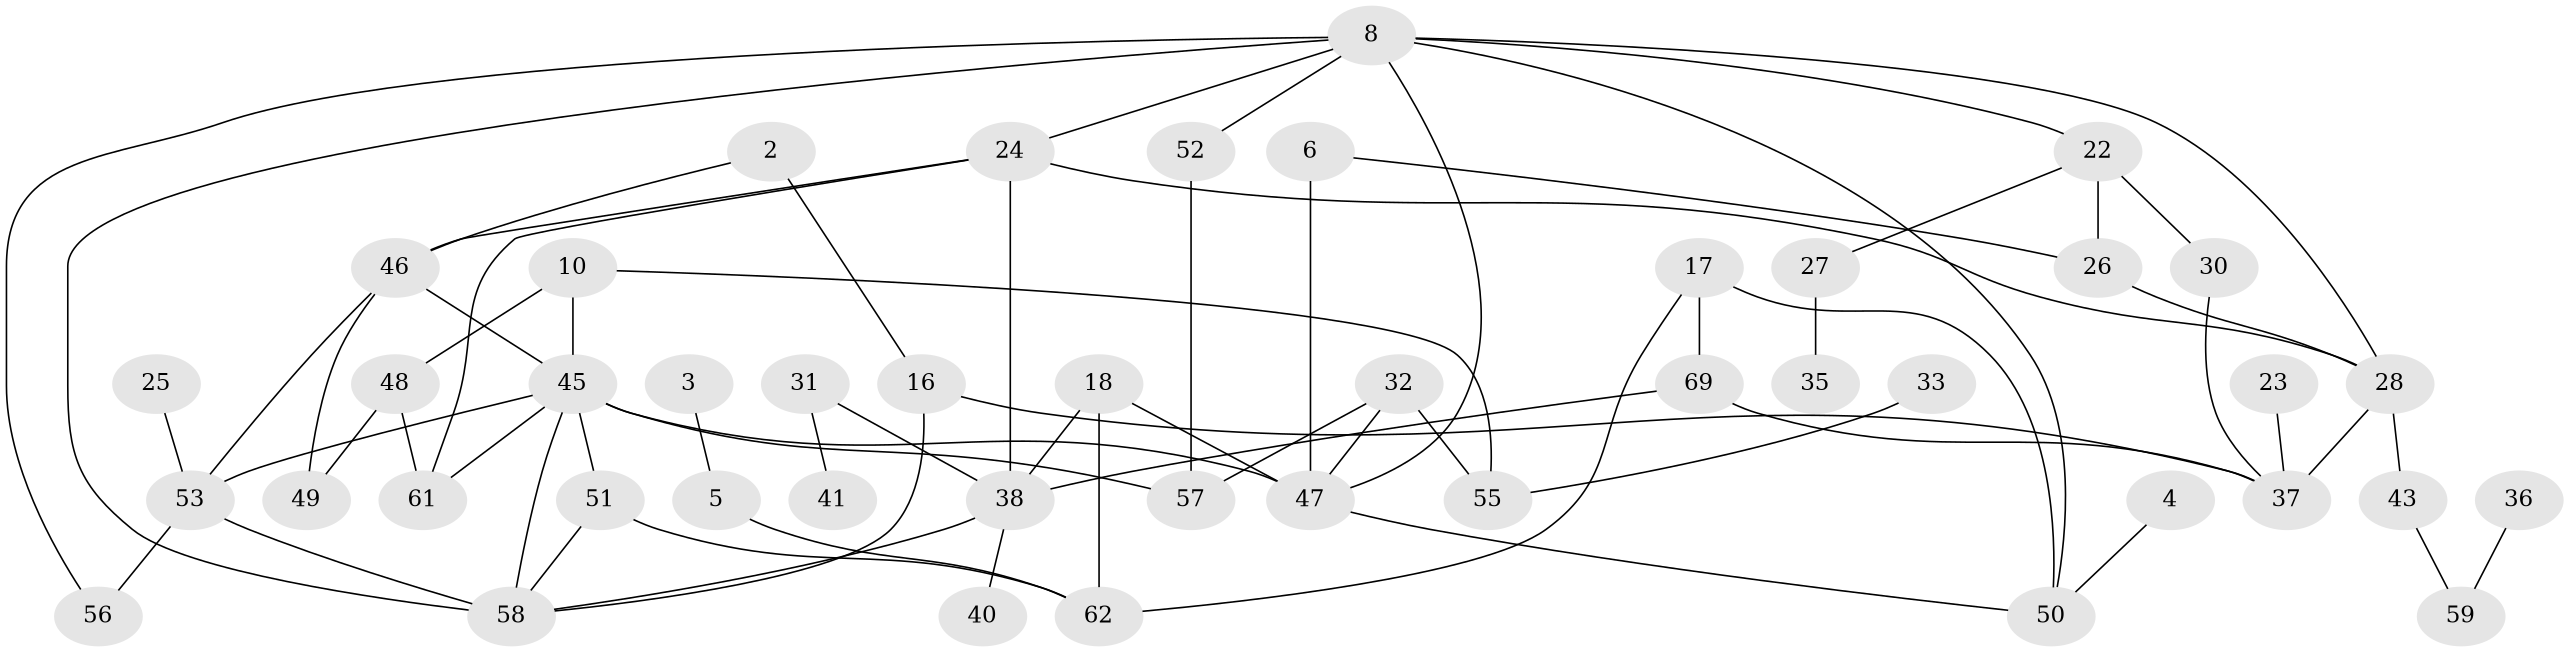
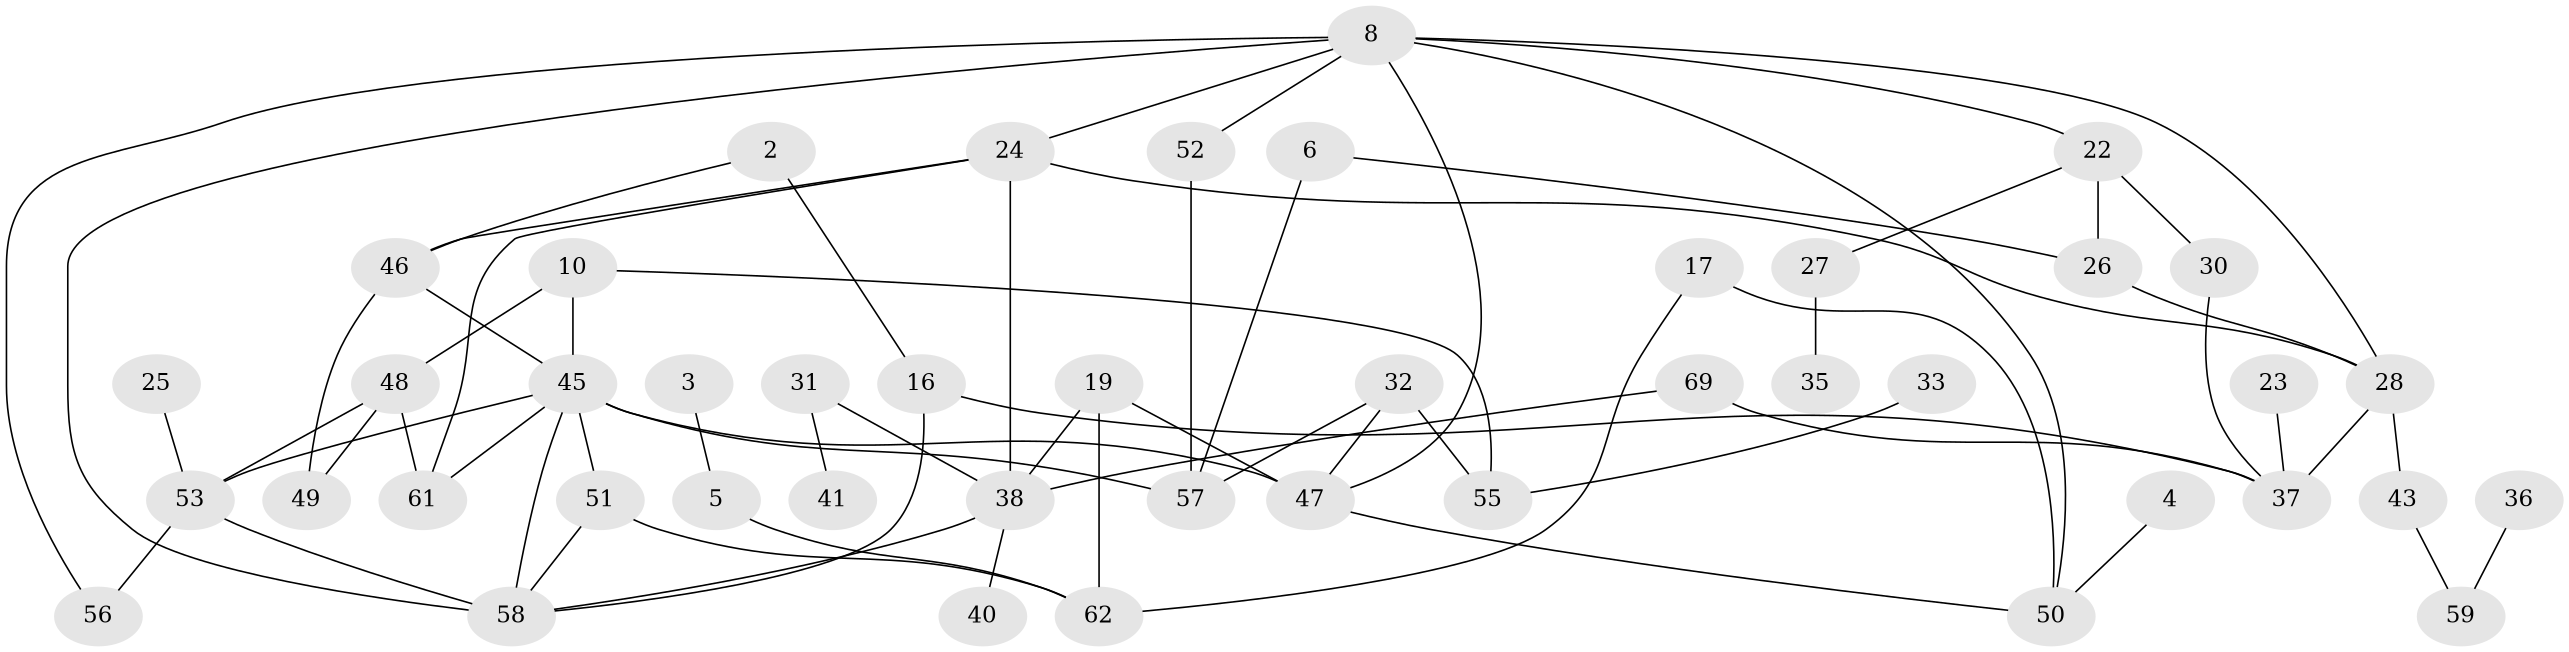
edge "17" -- "69": removed
edge "6" -- "47": now "6" -- "57"
edge "46" -- "53": now "48" -- "53"
node "18": label "18" -> "19"
